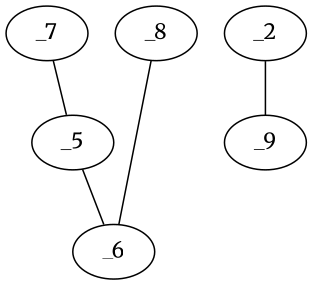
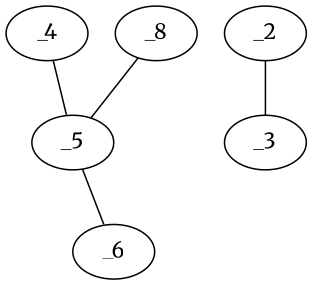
node "_7": label "_7" -> "_4"
edge "_8" -- "_6": now "_8" -- "_5"
node "_9": label "_9" -> "_3"
